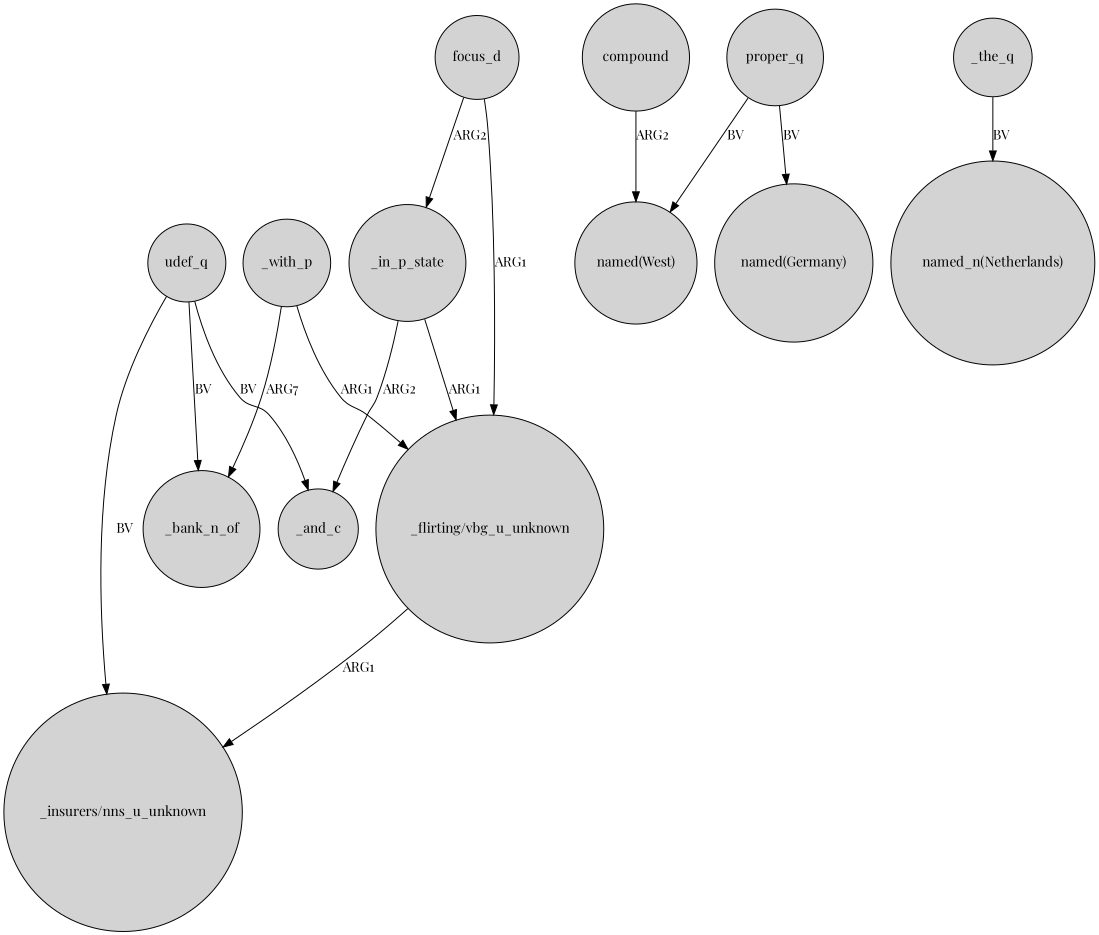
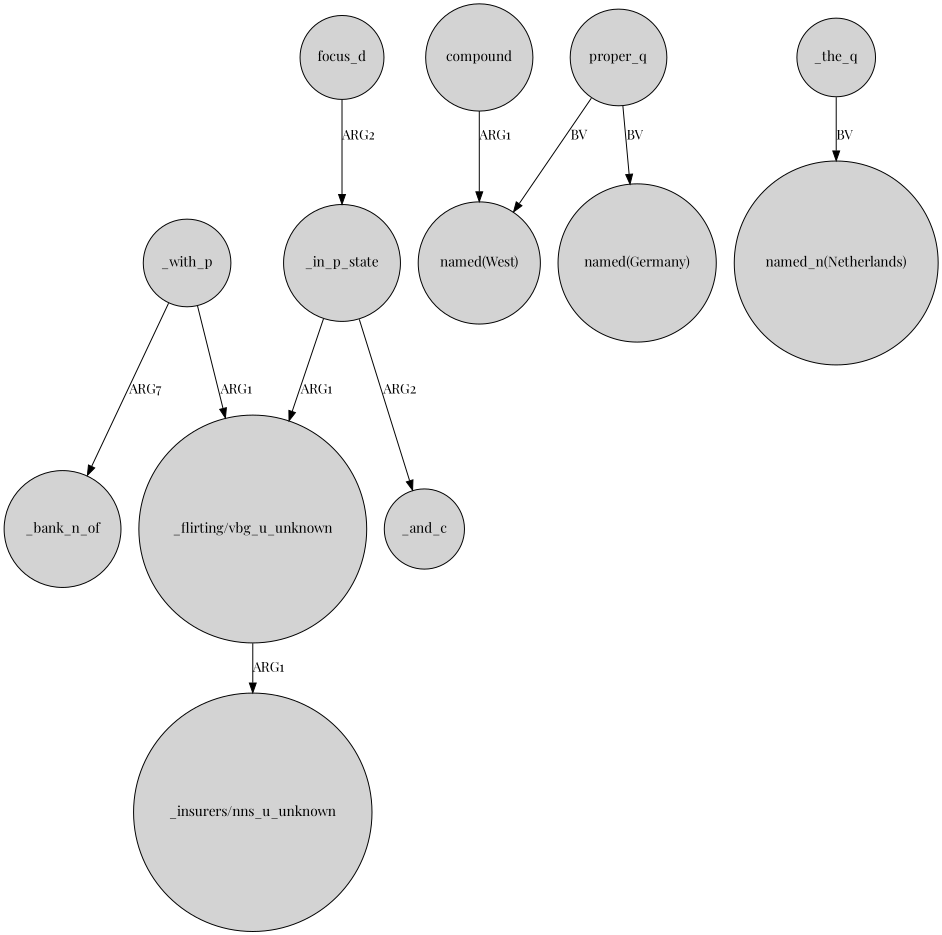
edge "compound" -> "named(West)": label "ARG2" -> "ARG1"
edge "focus_d" -> "_flirting/vbg_u_unknown": removed, label "ARG1"
node "udef_q": removed
